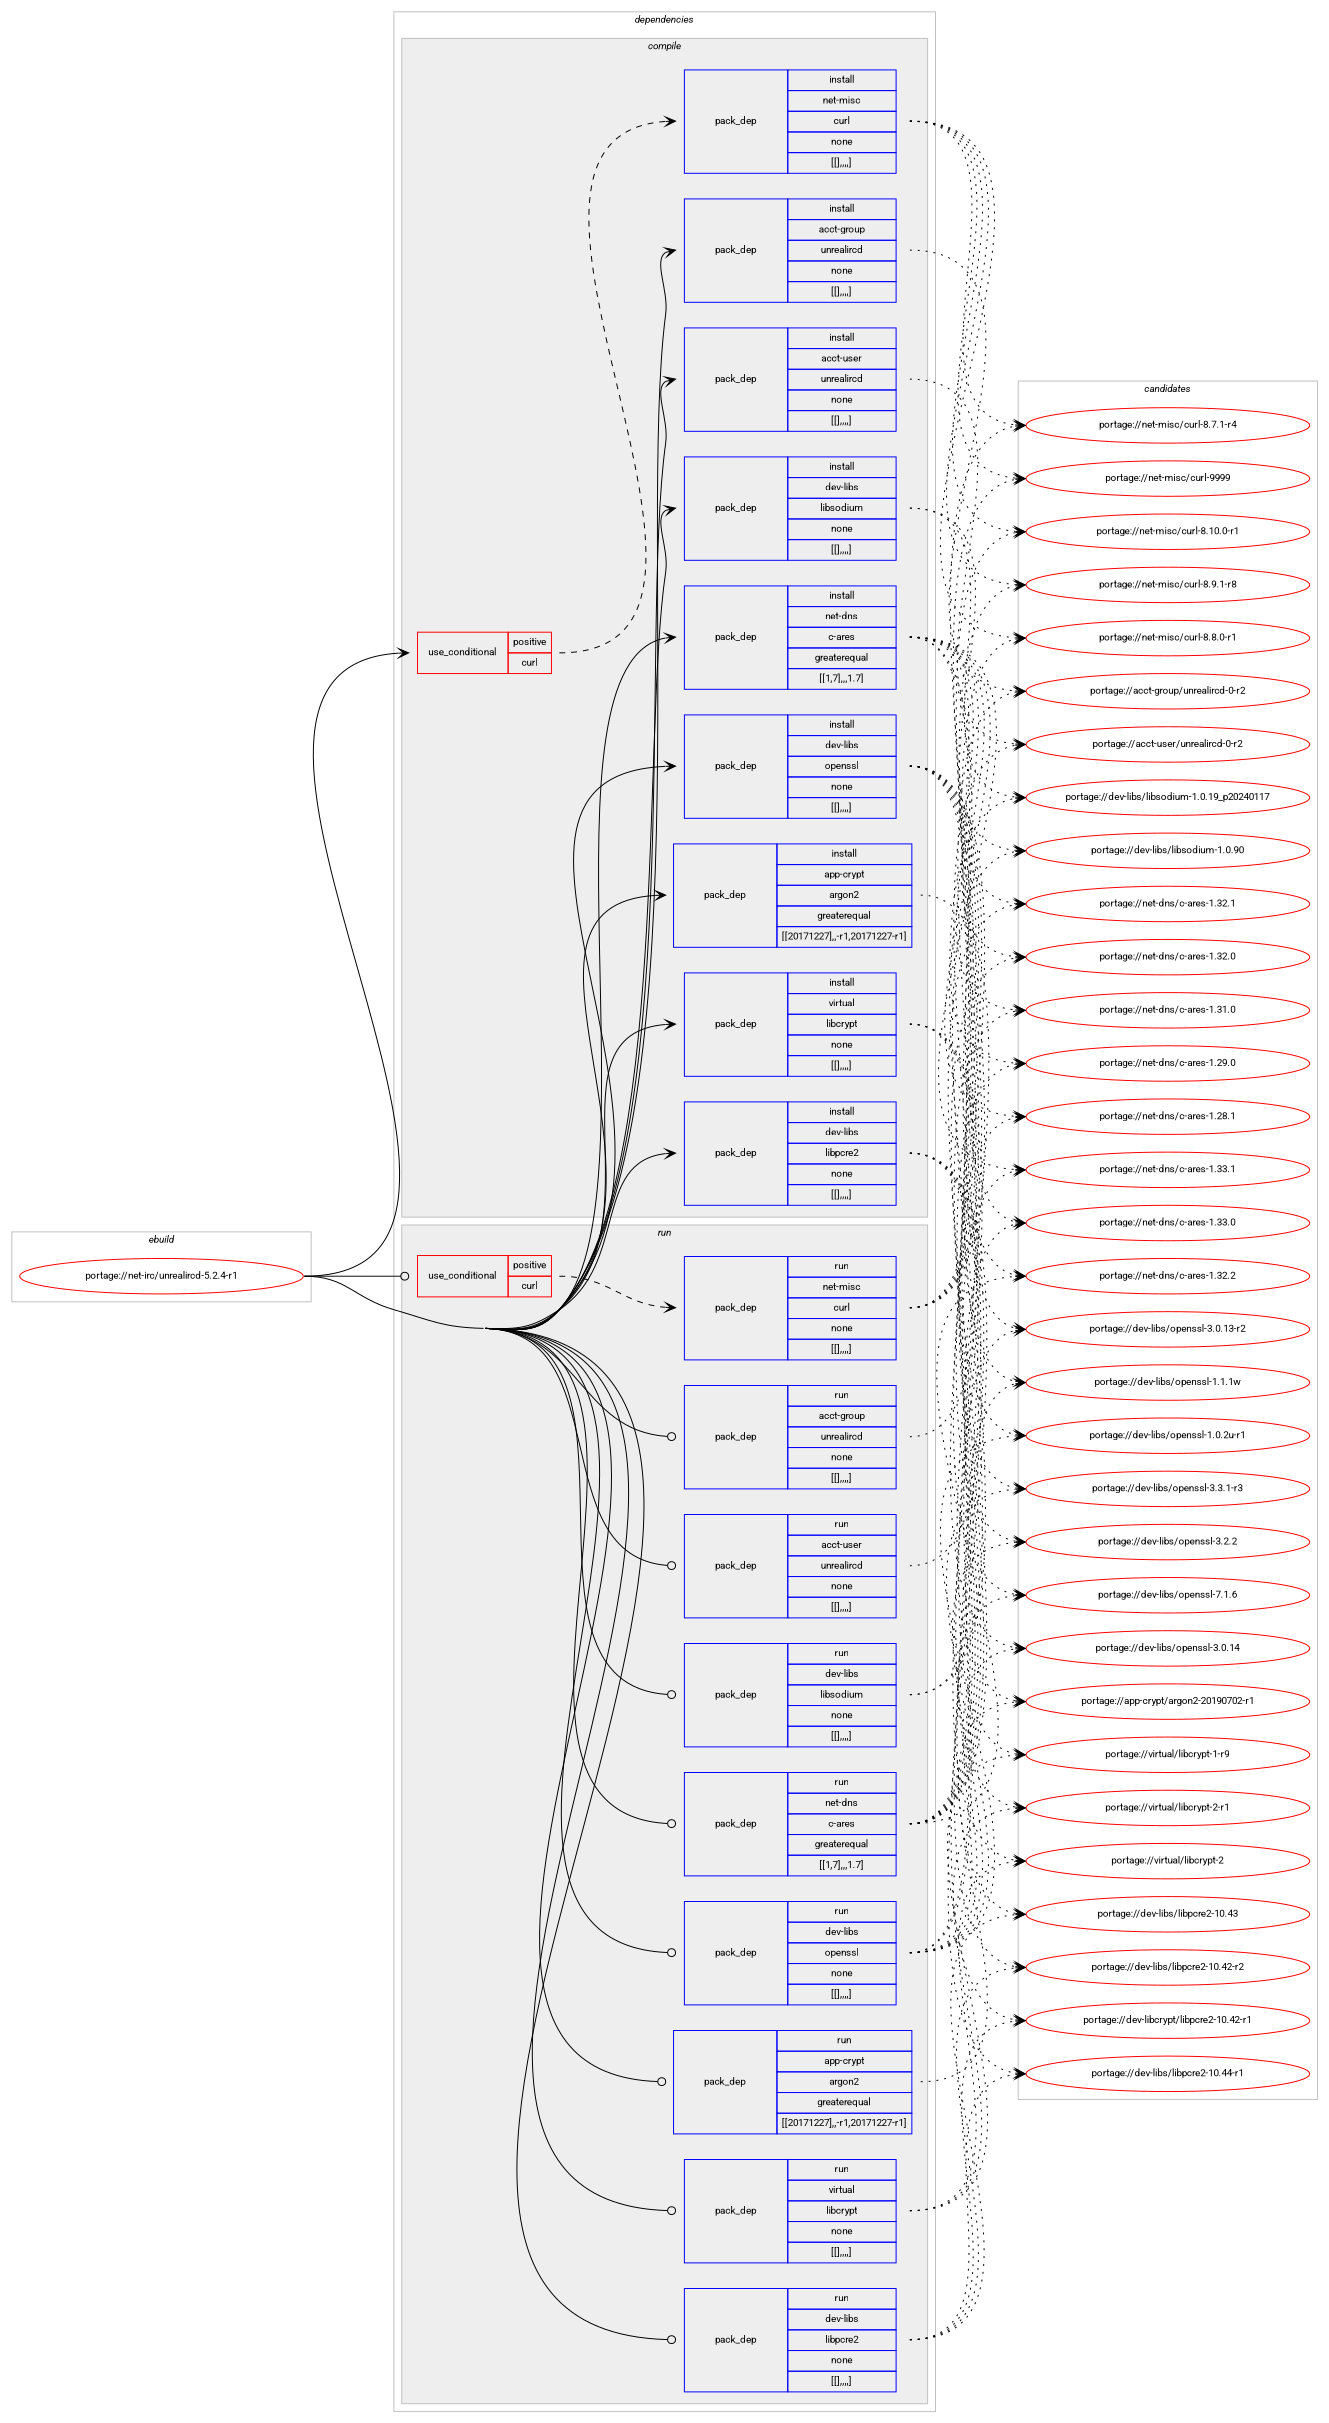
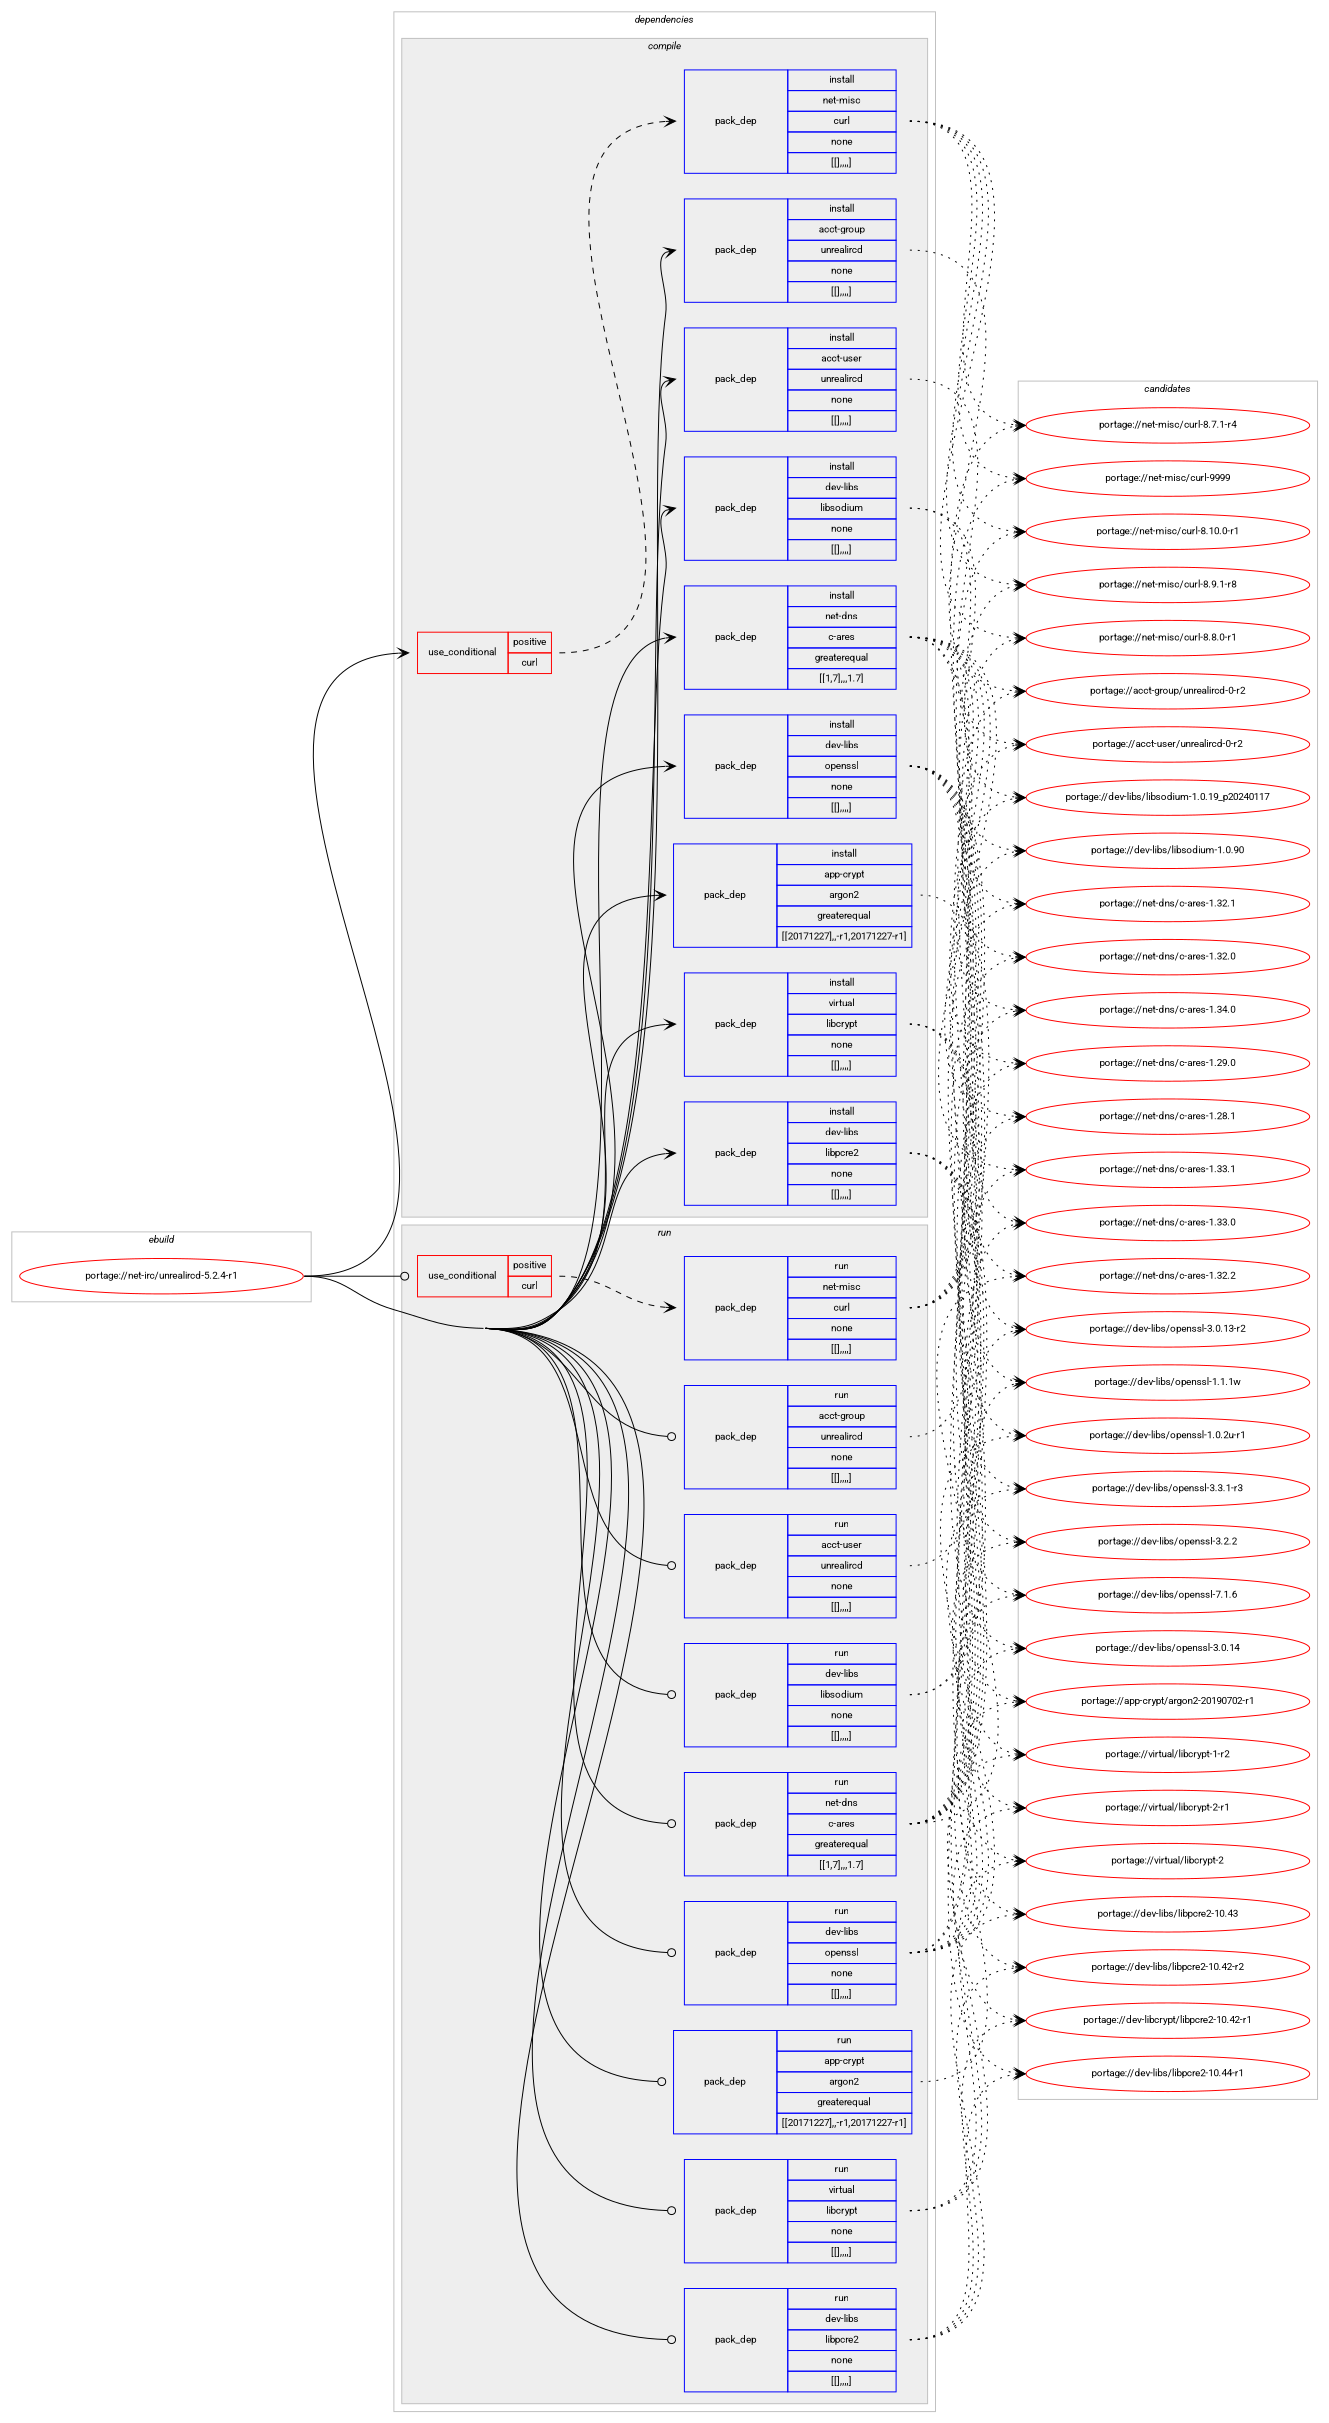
node "portage://net-dns/c-ares-1.31.0": label "portage://net-dns/c-ares-1.31.0" -> "portage://net-dns/c-ares-1.34.0"
node "portage://virtual/libcrypt-1-r9": label "portage://virtual/libcrypt-1-r9" -> "portage://virtual/libcrypt-1-r2"
